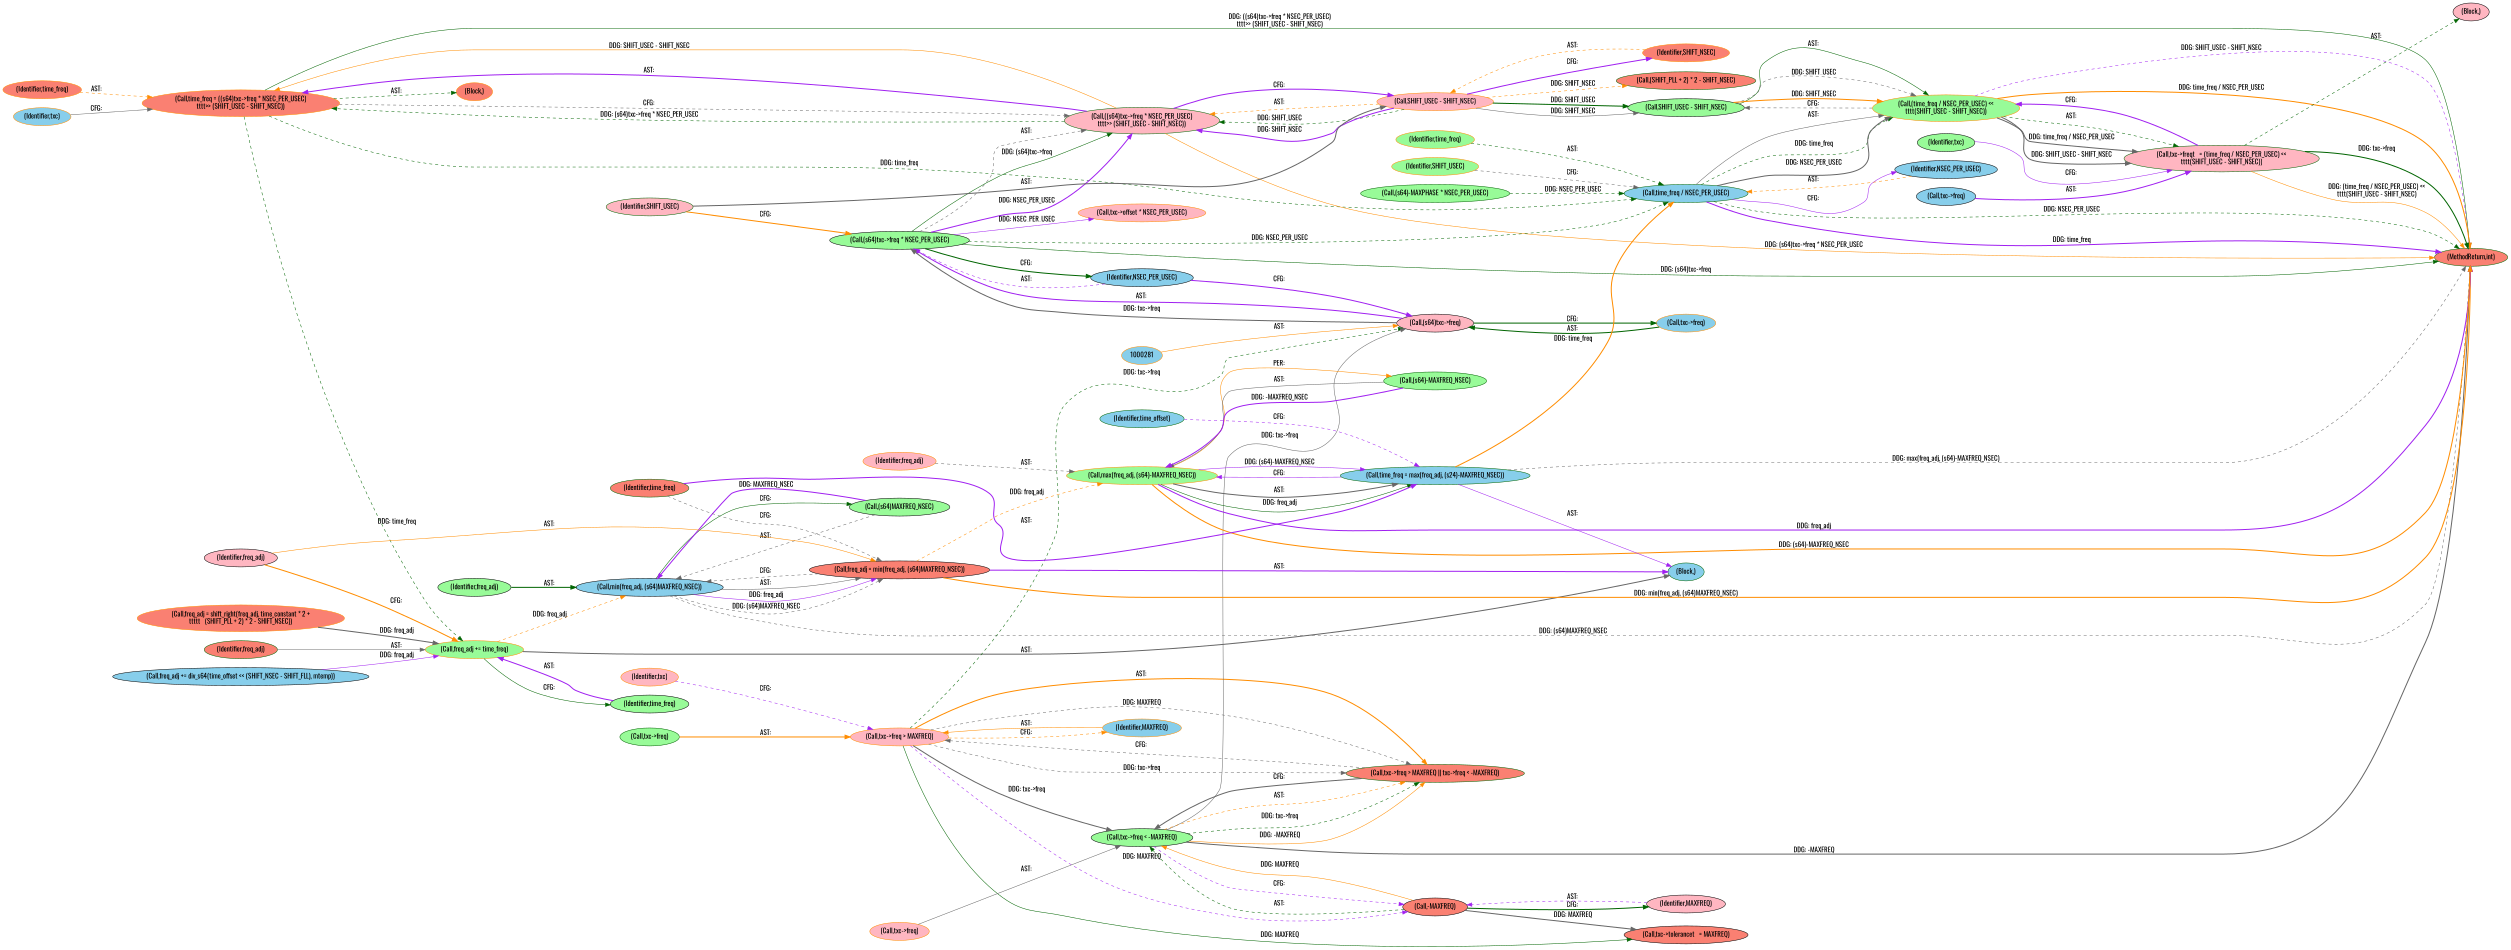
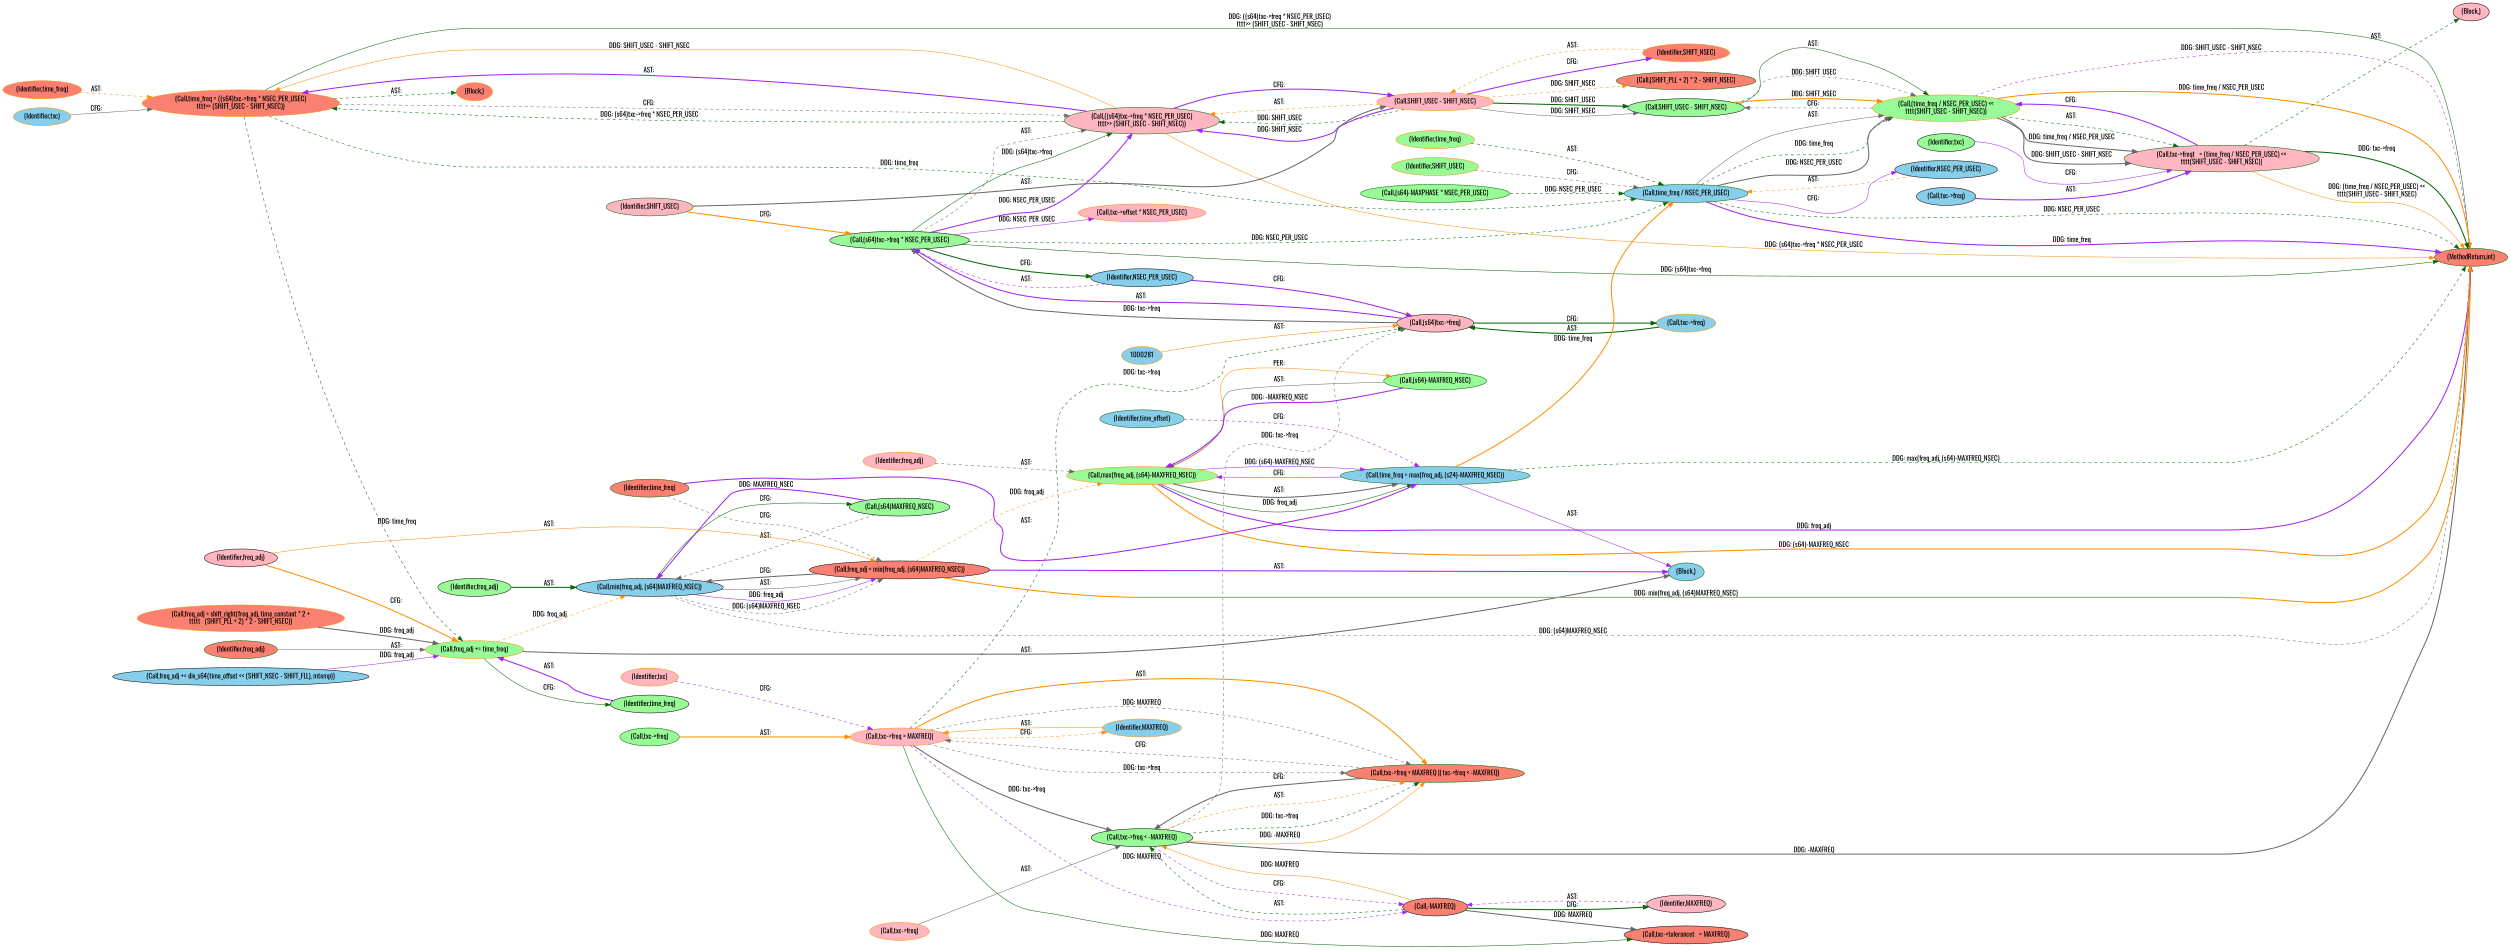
edge "(Call,time_freq = max(freq_adj, (s24)-MAXFREQ_NSEC))" -> "(MethodReturn,int)": color gray40 -> darkgreen
edge "(Call,txc->freq < -MAXFREQ)" -> "(Call,(s64)txc->freq)": style solid -> dashed
edge "(Call,freq_adj = min(freq_adj, (s64)MAXFREQ_NSEC))" -> "(Call,min(freq_adj, (s64)MAXFREQ_NSEC))": style dashed -> bold
